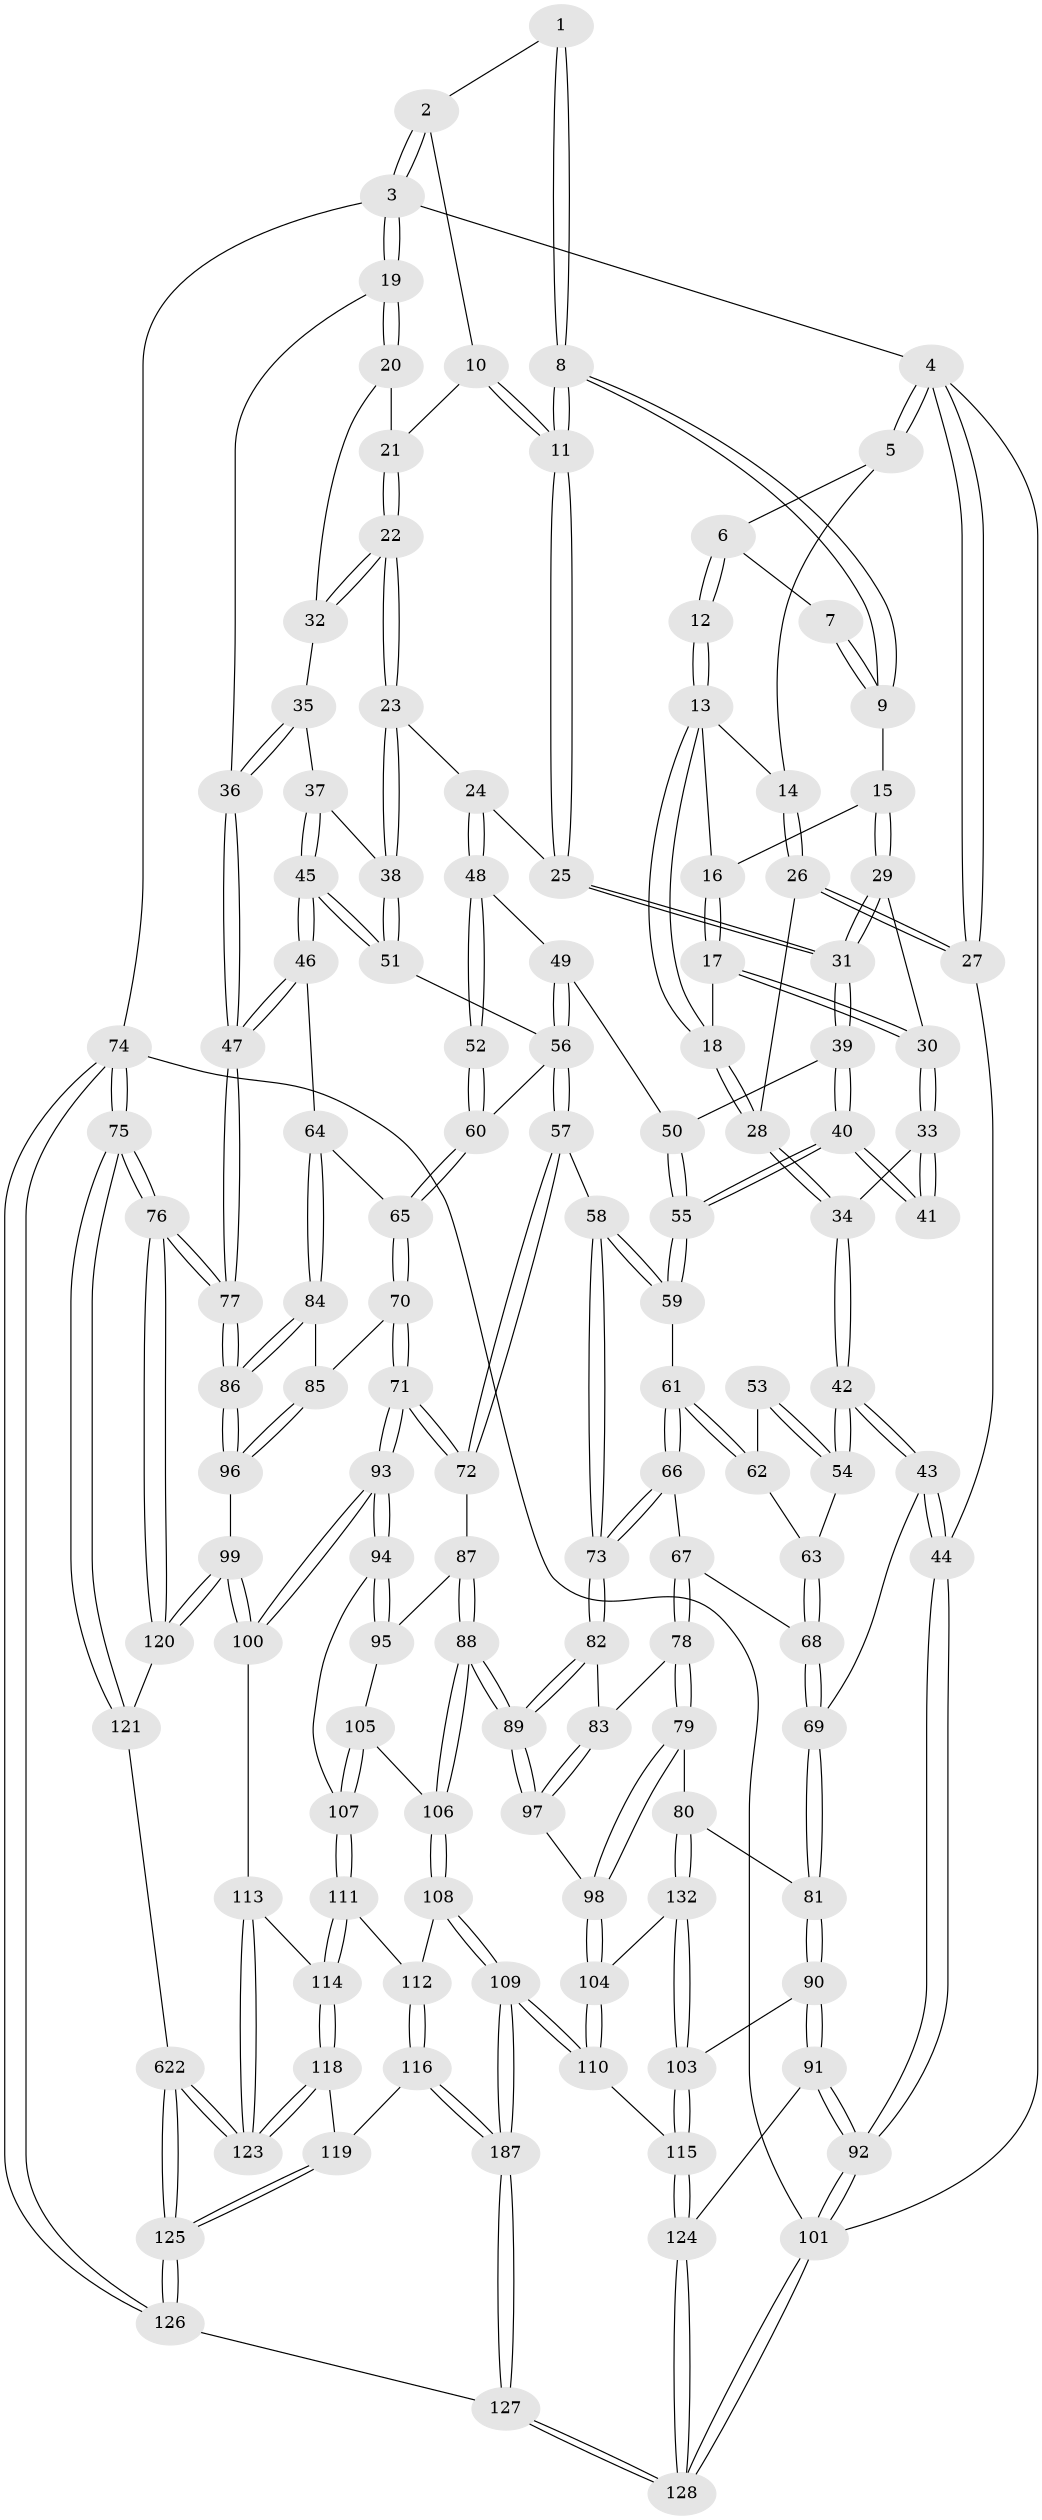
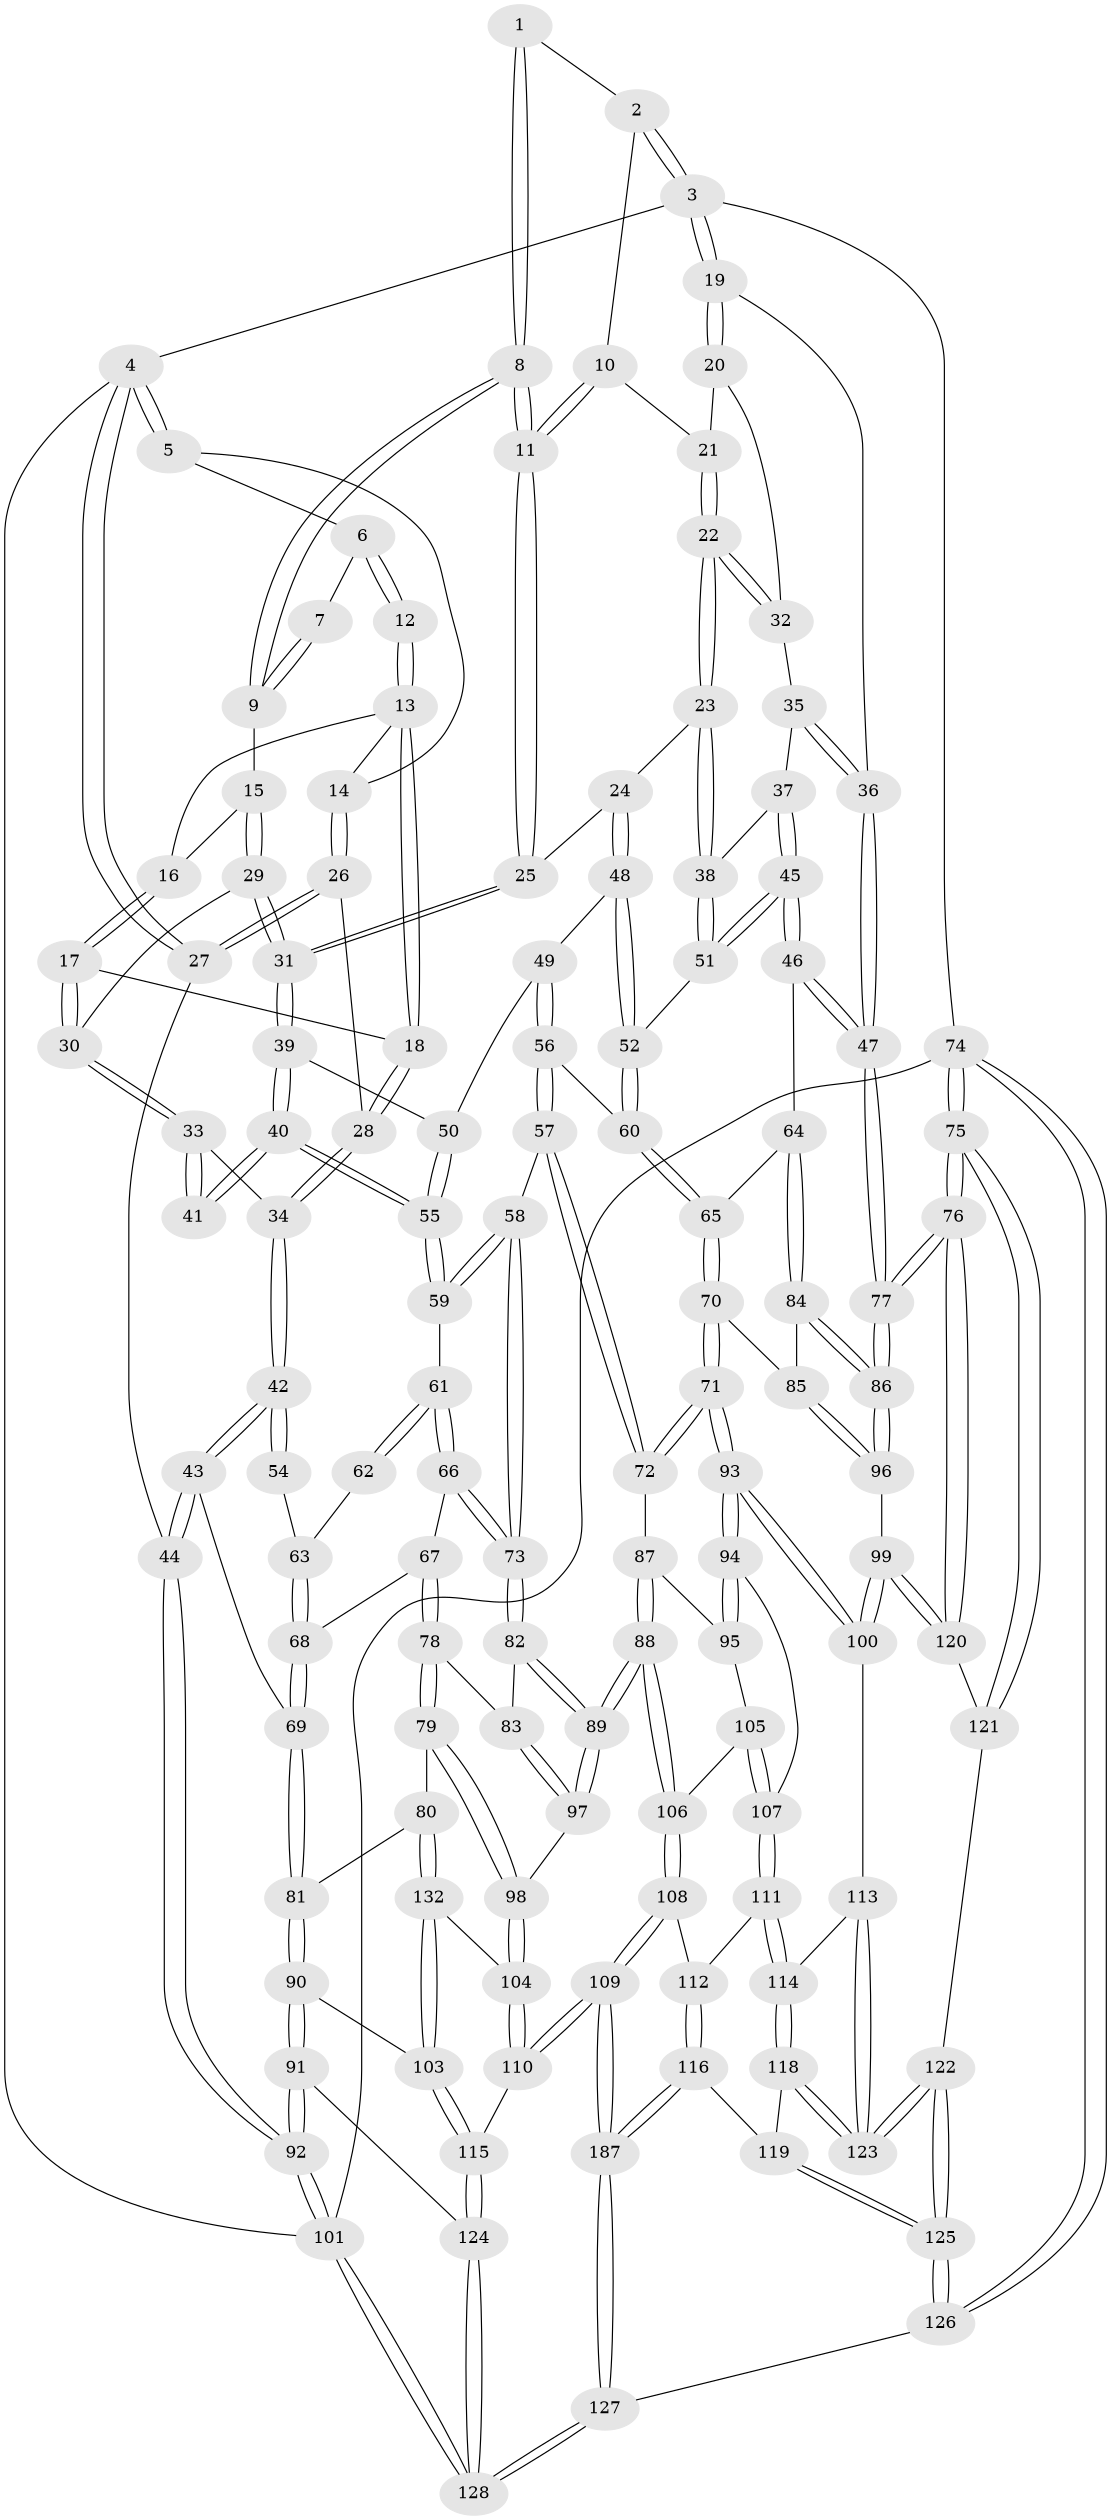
edge "51" -- "56": now "51" -- "52"
node "53": removed
node "622": label "622" -> "122"
